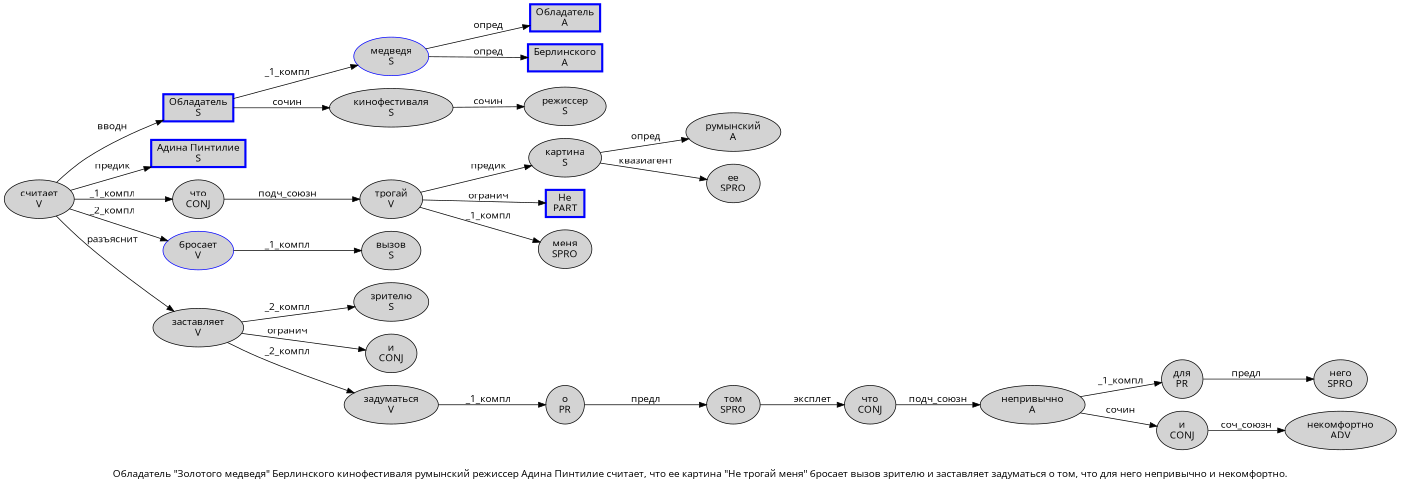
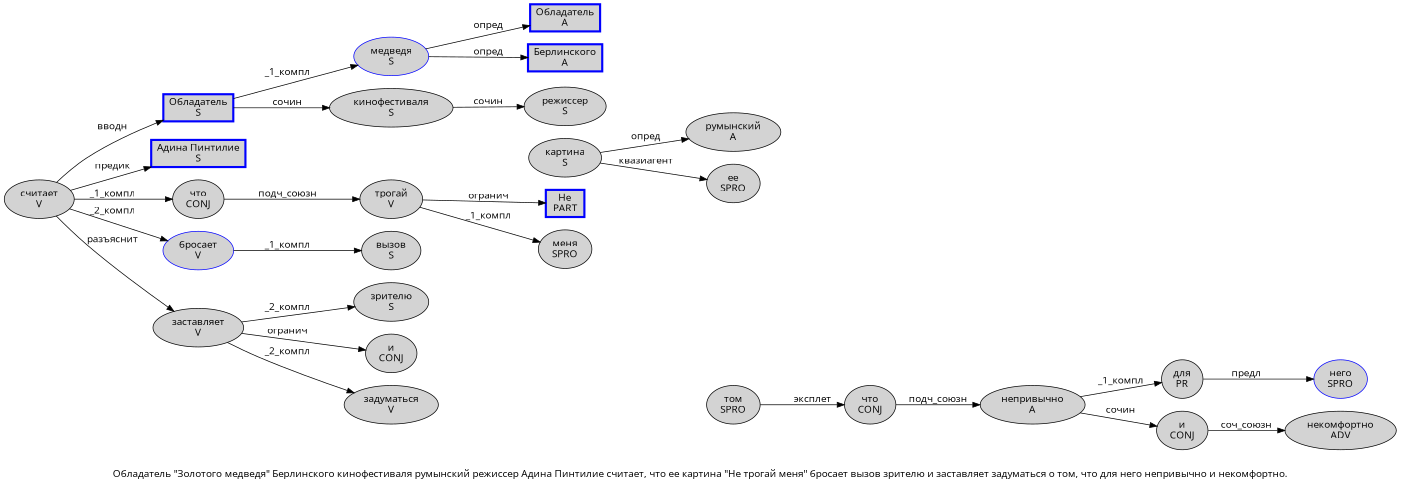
edge "трогай V" -> "картина S": removed, label "предик"
node "него SPRO": color black -> blue
node "о PR": removed
